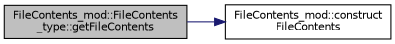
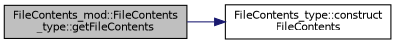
node "FileContents_mod::construct FileContents": label "FileContents_mod::construct FileContents" -> "FileContents_type::construct FileContents"
